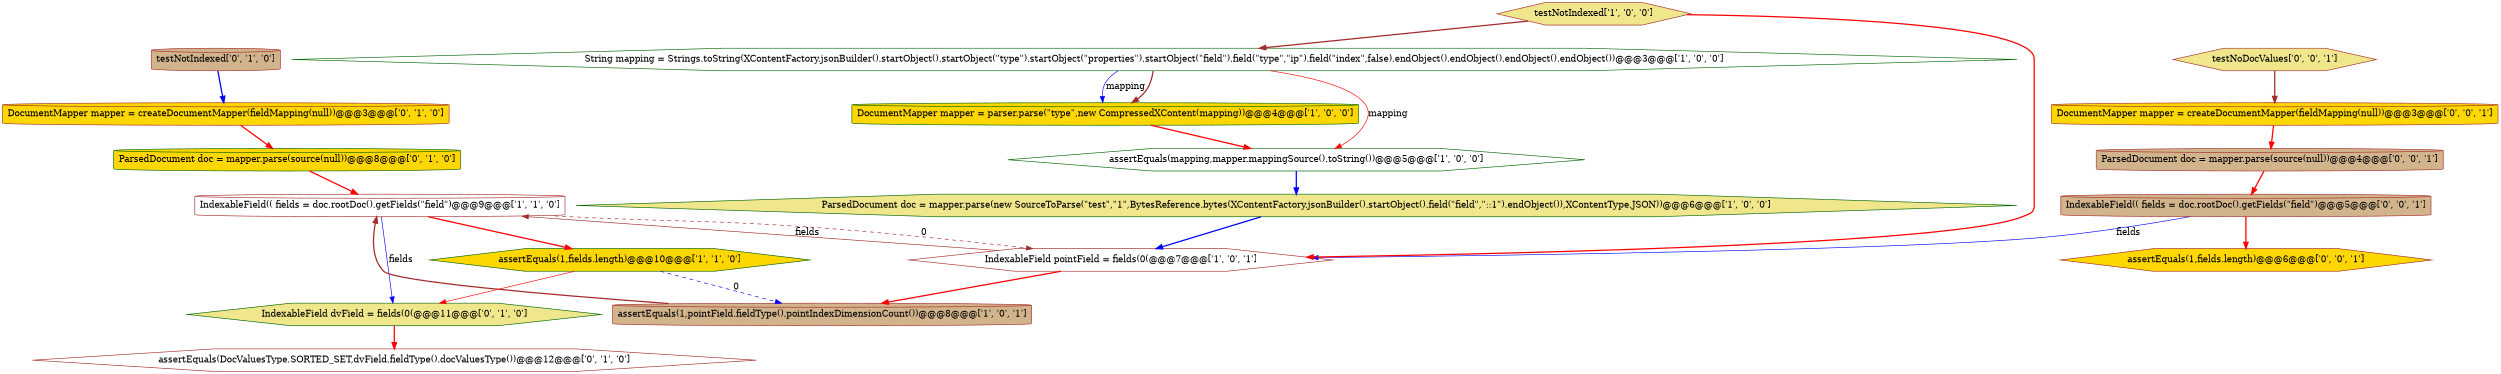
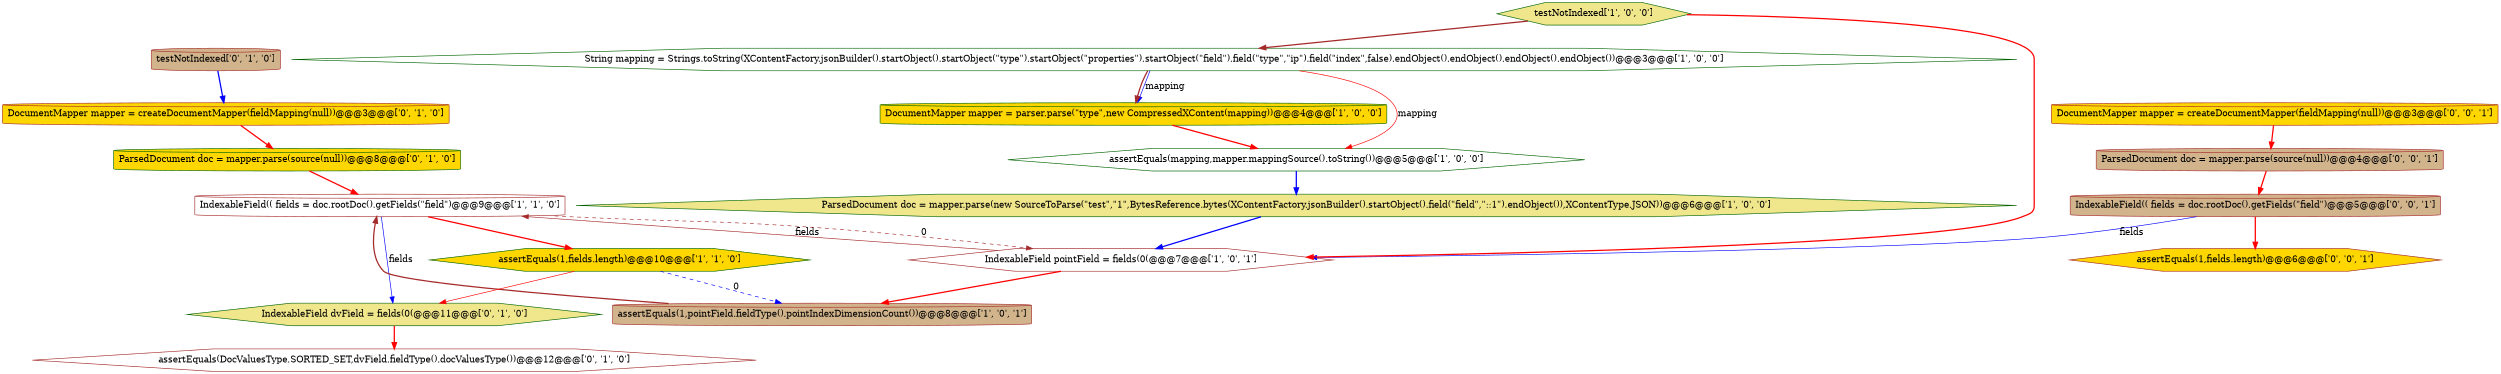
node "testNotIndexed['1', '0', '0']": color brown -> darkgreen
node "testNoDocValues['0', '0', '1']": removed
